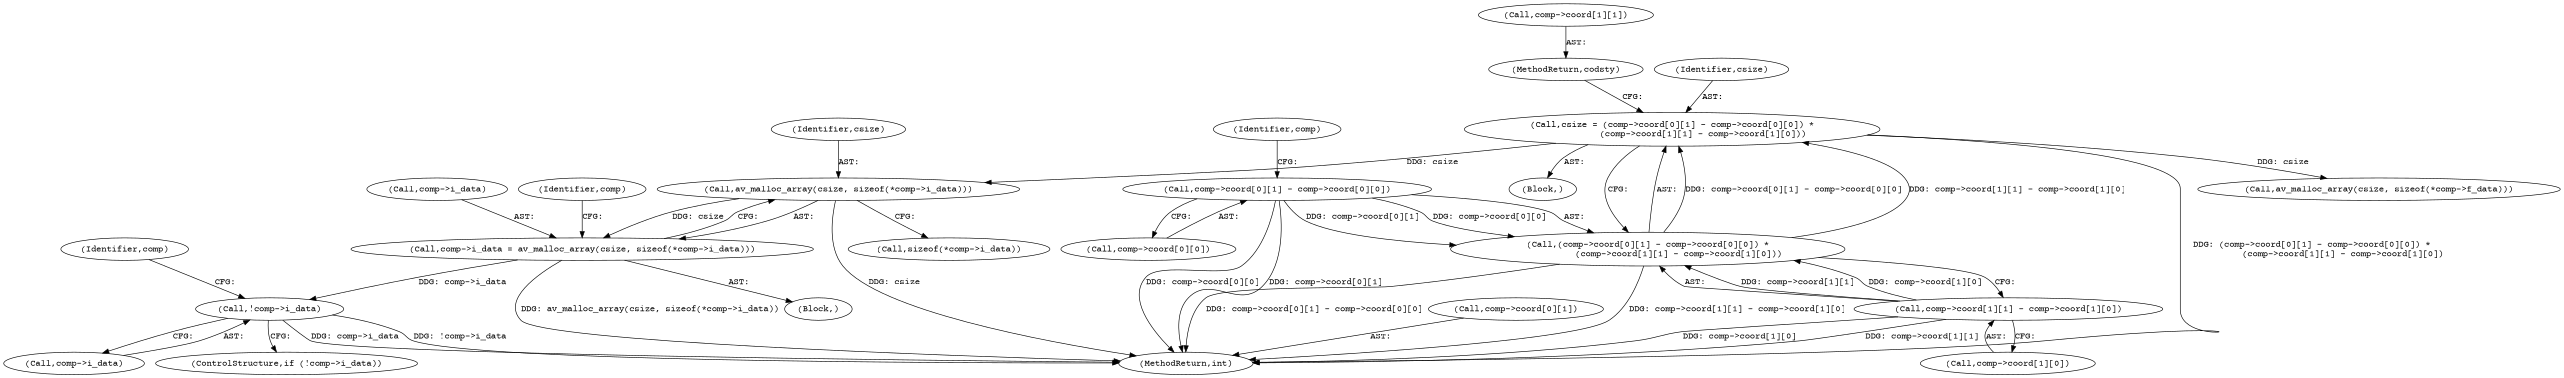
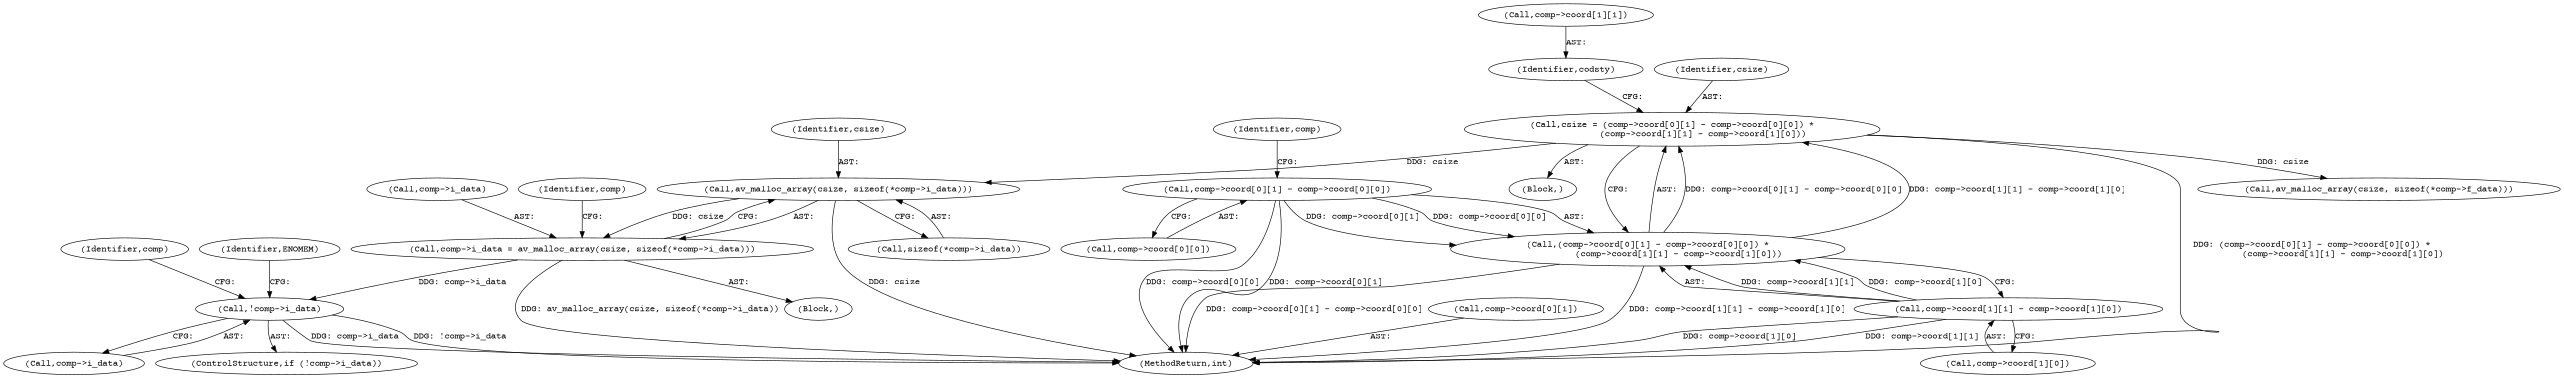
node "(MethodReturn,codsty)": label "(MethodReturn,codsty)" -> "(Identifier,codsty)"
edge "(Call,sizeof(*comp->i_data))" -> "(Call,av_malloc_array(csize, sizeof(*comp->i_data)))": added, label "AST:"
node "(Identifier,ENOMEM)": added
edge "(Call,!comp->i_data)" -> "(ControlStructure,if (!comp->i_data))": label "CFG: " -> "AST: "
